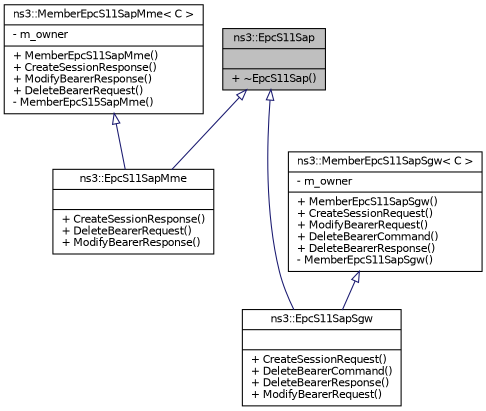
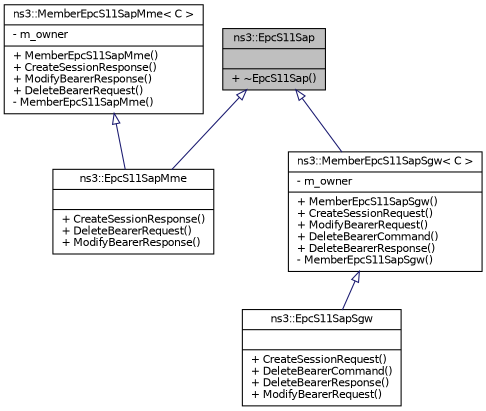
node "ns3::MemberEpcS11SapMme< C >": text "- MemberEpcS15SapMme()" -> "- MemberEpcS11SapMme()"
edge "ns3::EpcS11SapSgw" -> "ns3::EpcS11Sap": now "ns3::MemberEpcS11SapSgw< C >" -> "ns3::EpcS11Sap"
